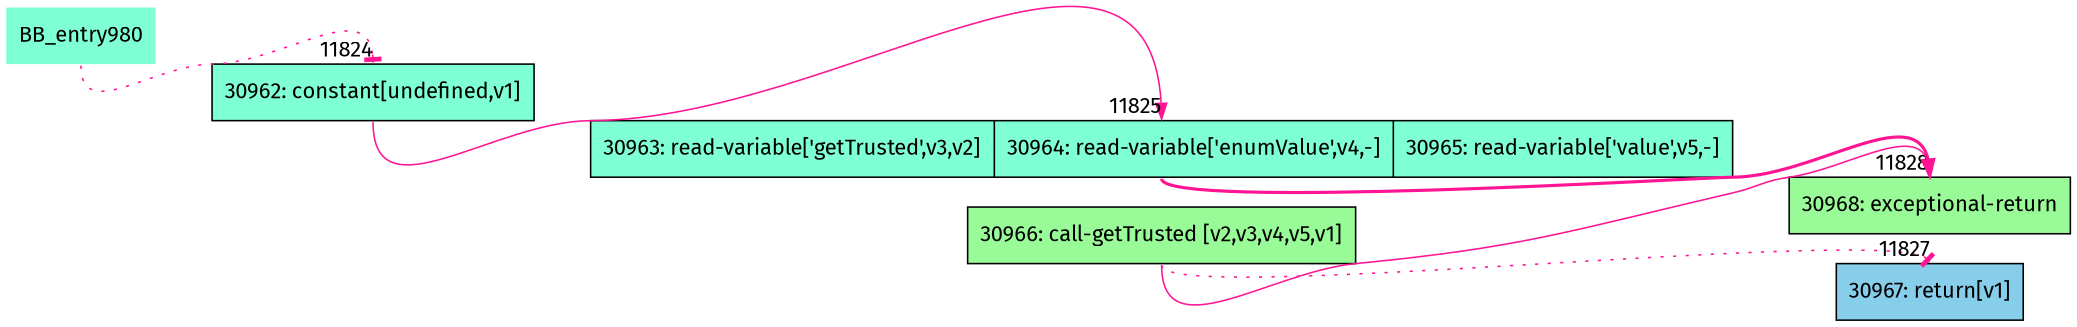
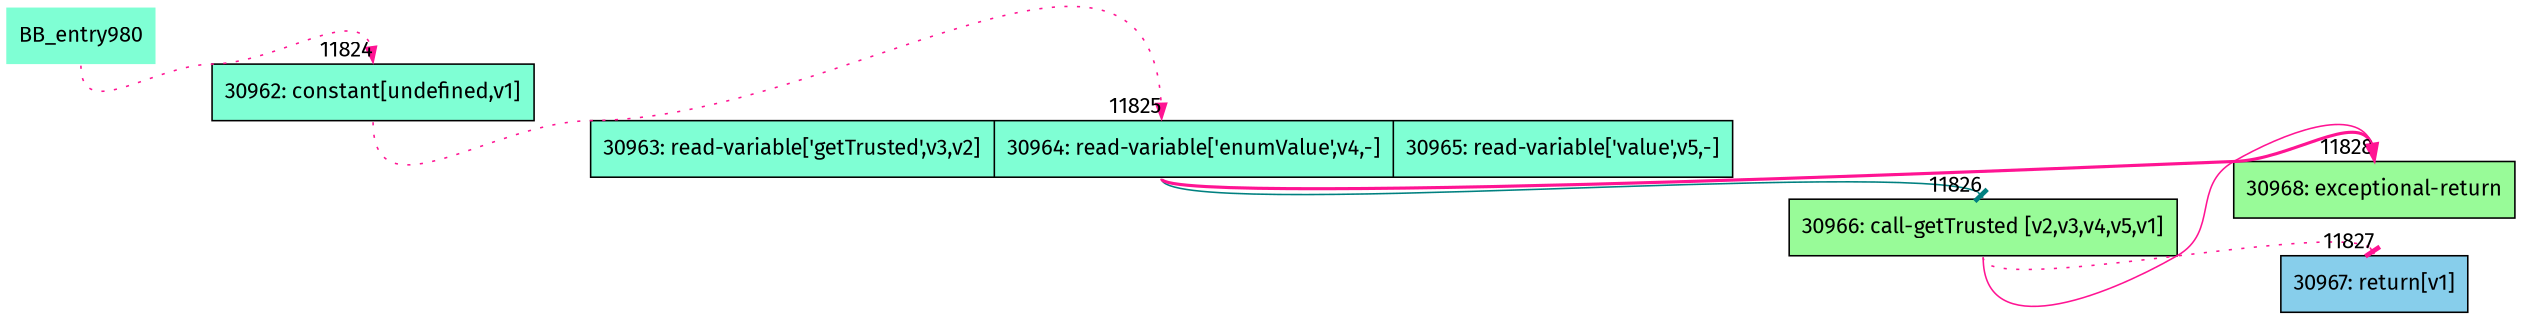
edge "BB_entry980" -> "30962: constant[undefined,v1]": arrowhead tee -> normal
edge "30962: constant[undefined,v1]" -> "30963: read-variable['getTrusted',v3,v2]": style solid -> dotted
edge "30963: read-variable['getTrusted',v3,v2]" -> "30966: call-getTrusted [v2,v3,v4,v5,v1]": added
